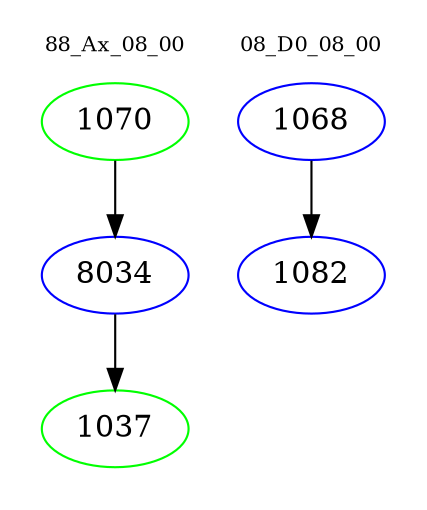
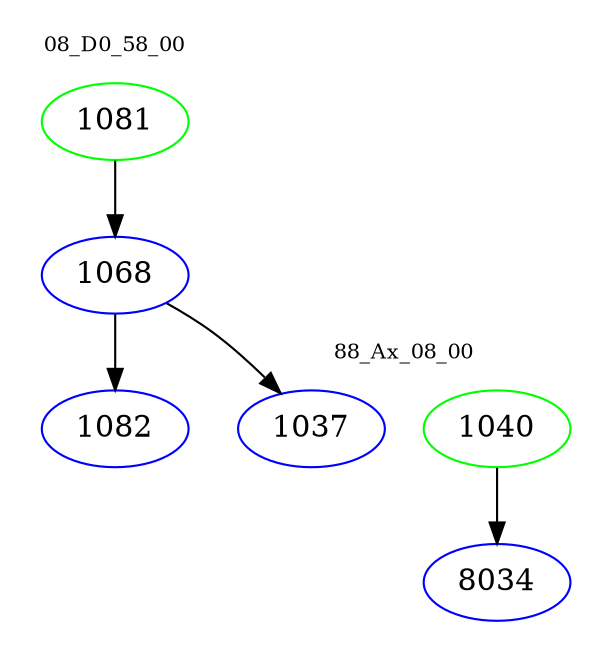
cluster "08_D0_08_00": label "08_D0_08_00" -> "08_D0_58_00"
node "1081": added
node "1070": label "1070" -> "1040"
edge "8034" -> "1037": now "1068" -> "1037"
node "1037": color green -> blue
